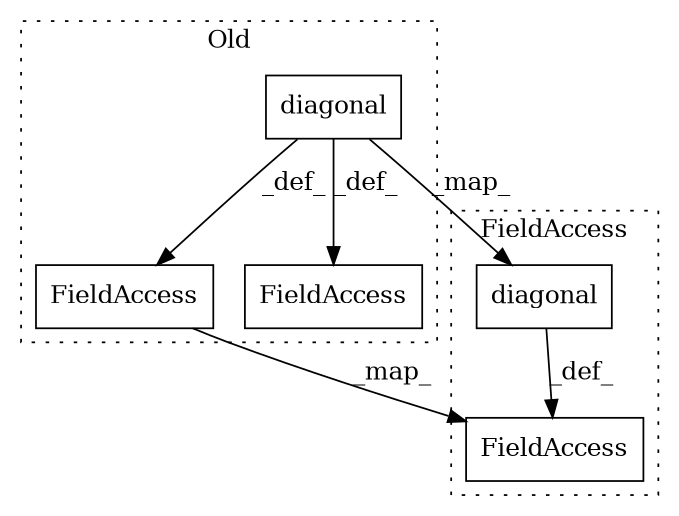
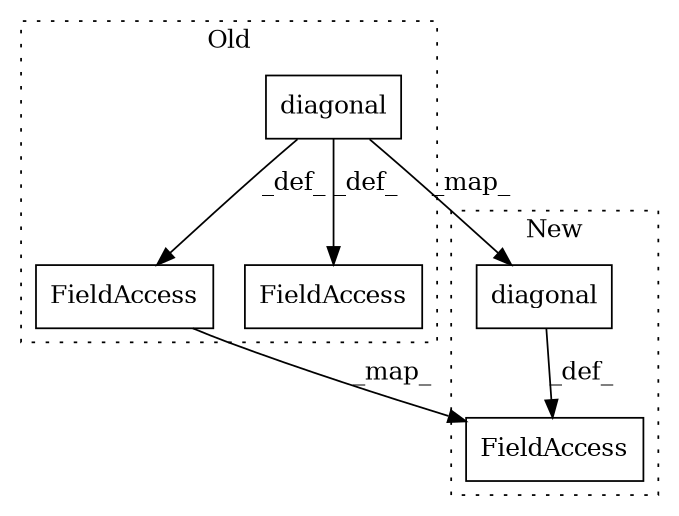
cluster "FieldAccess": label "FieldAccess" -> "New"
